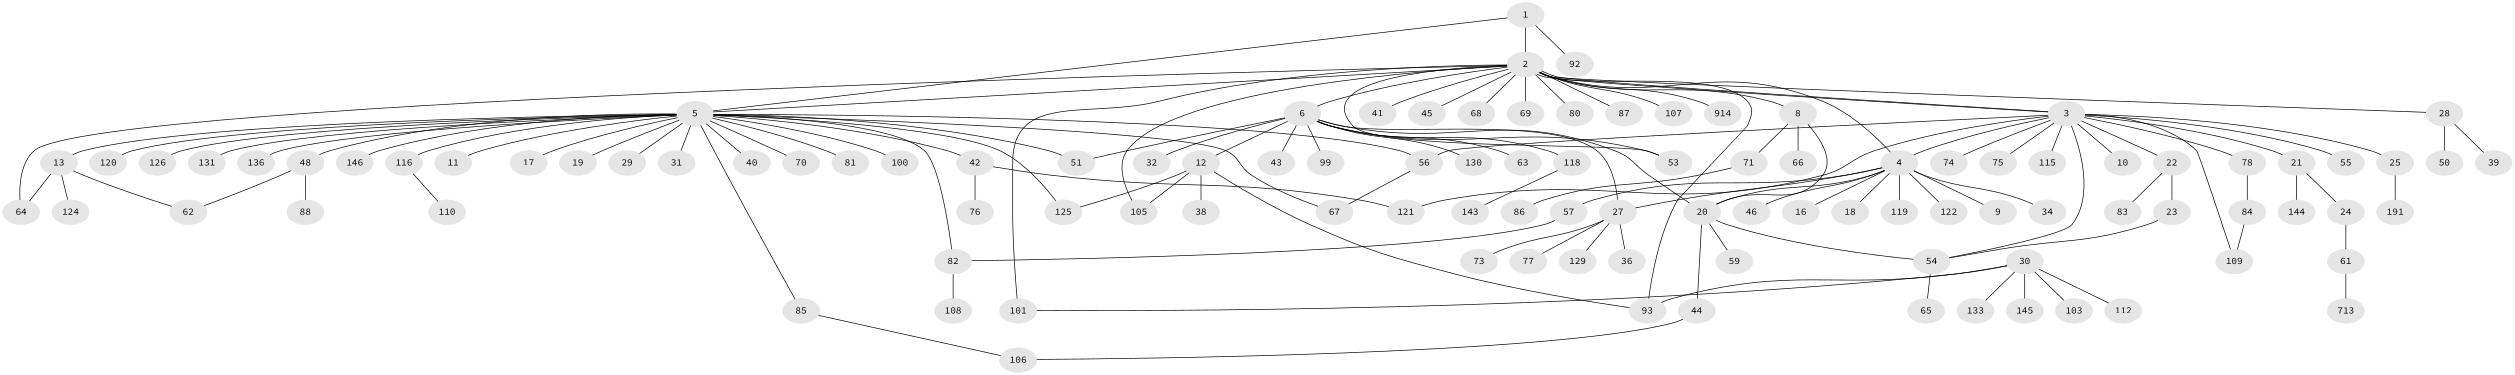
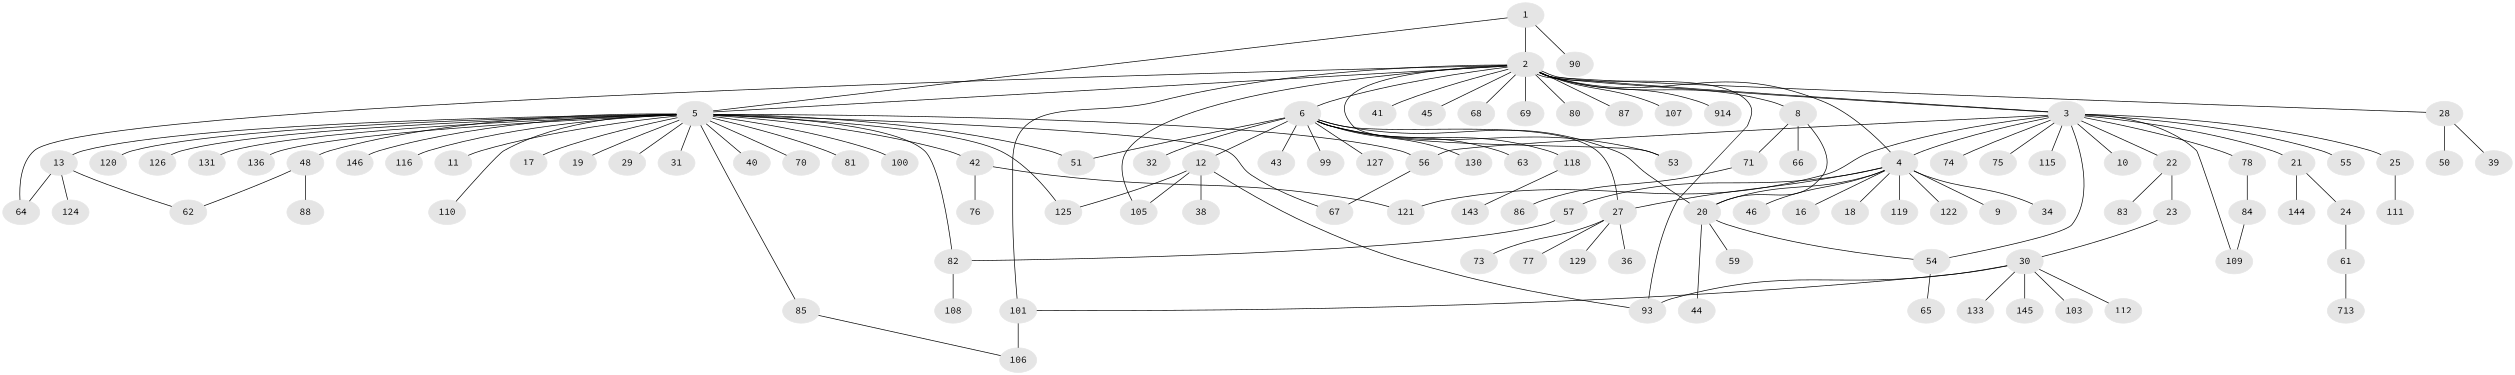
node "92": label "92" -> "90"
node "127": added
edge "116" -- "110": now "5" -- "110"
node "191": label "191" -> "111"
edge "23" -- "54": now "23" -- "30"
edge "44" -- "106": now "101" -- "106"
